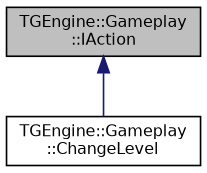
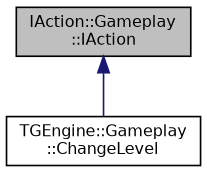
node "TGEngine::Gameplay ::IAction": label "TGEngine::Gameplay ::IAction" -> "IAction::Gameplay ::IAction"
